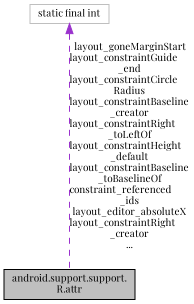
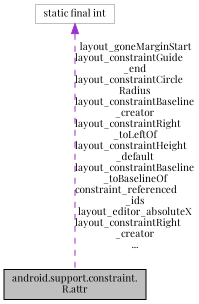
node "android.support.support. R.attr": label "android.support.support. R.attr" -> "android.support.constraint. R.attr"
